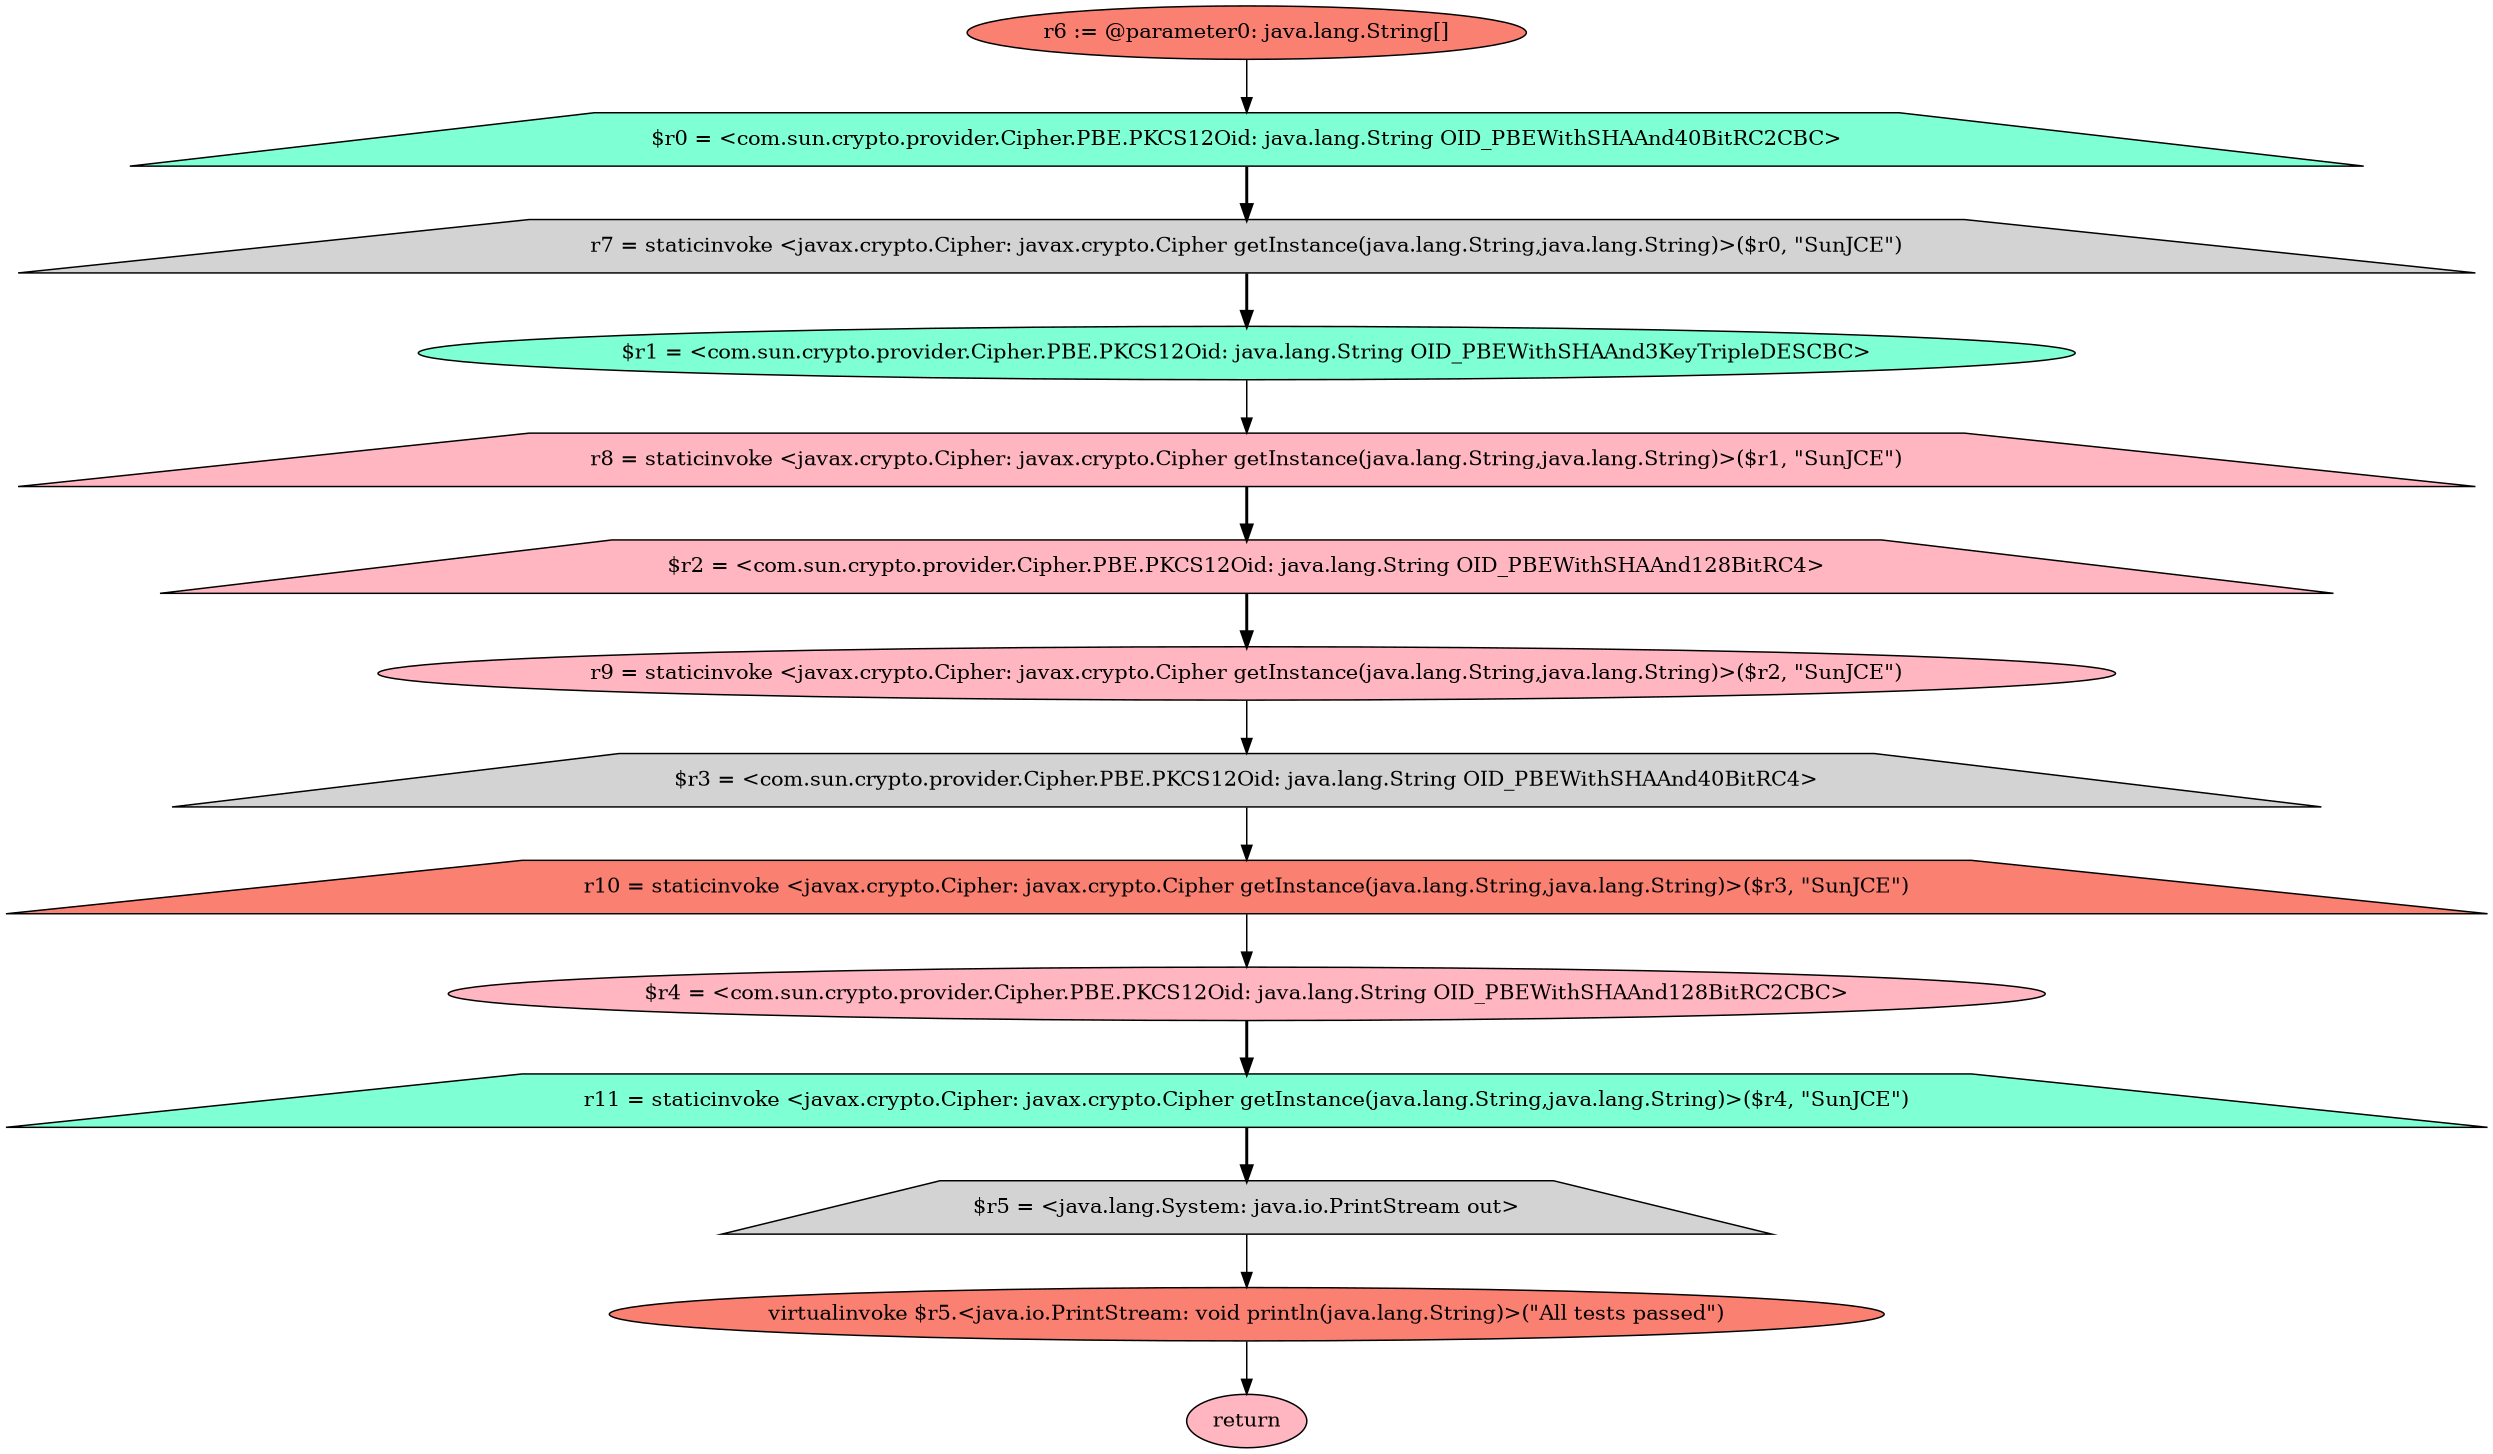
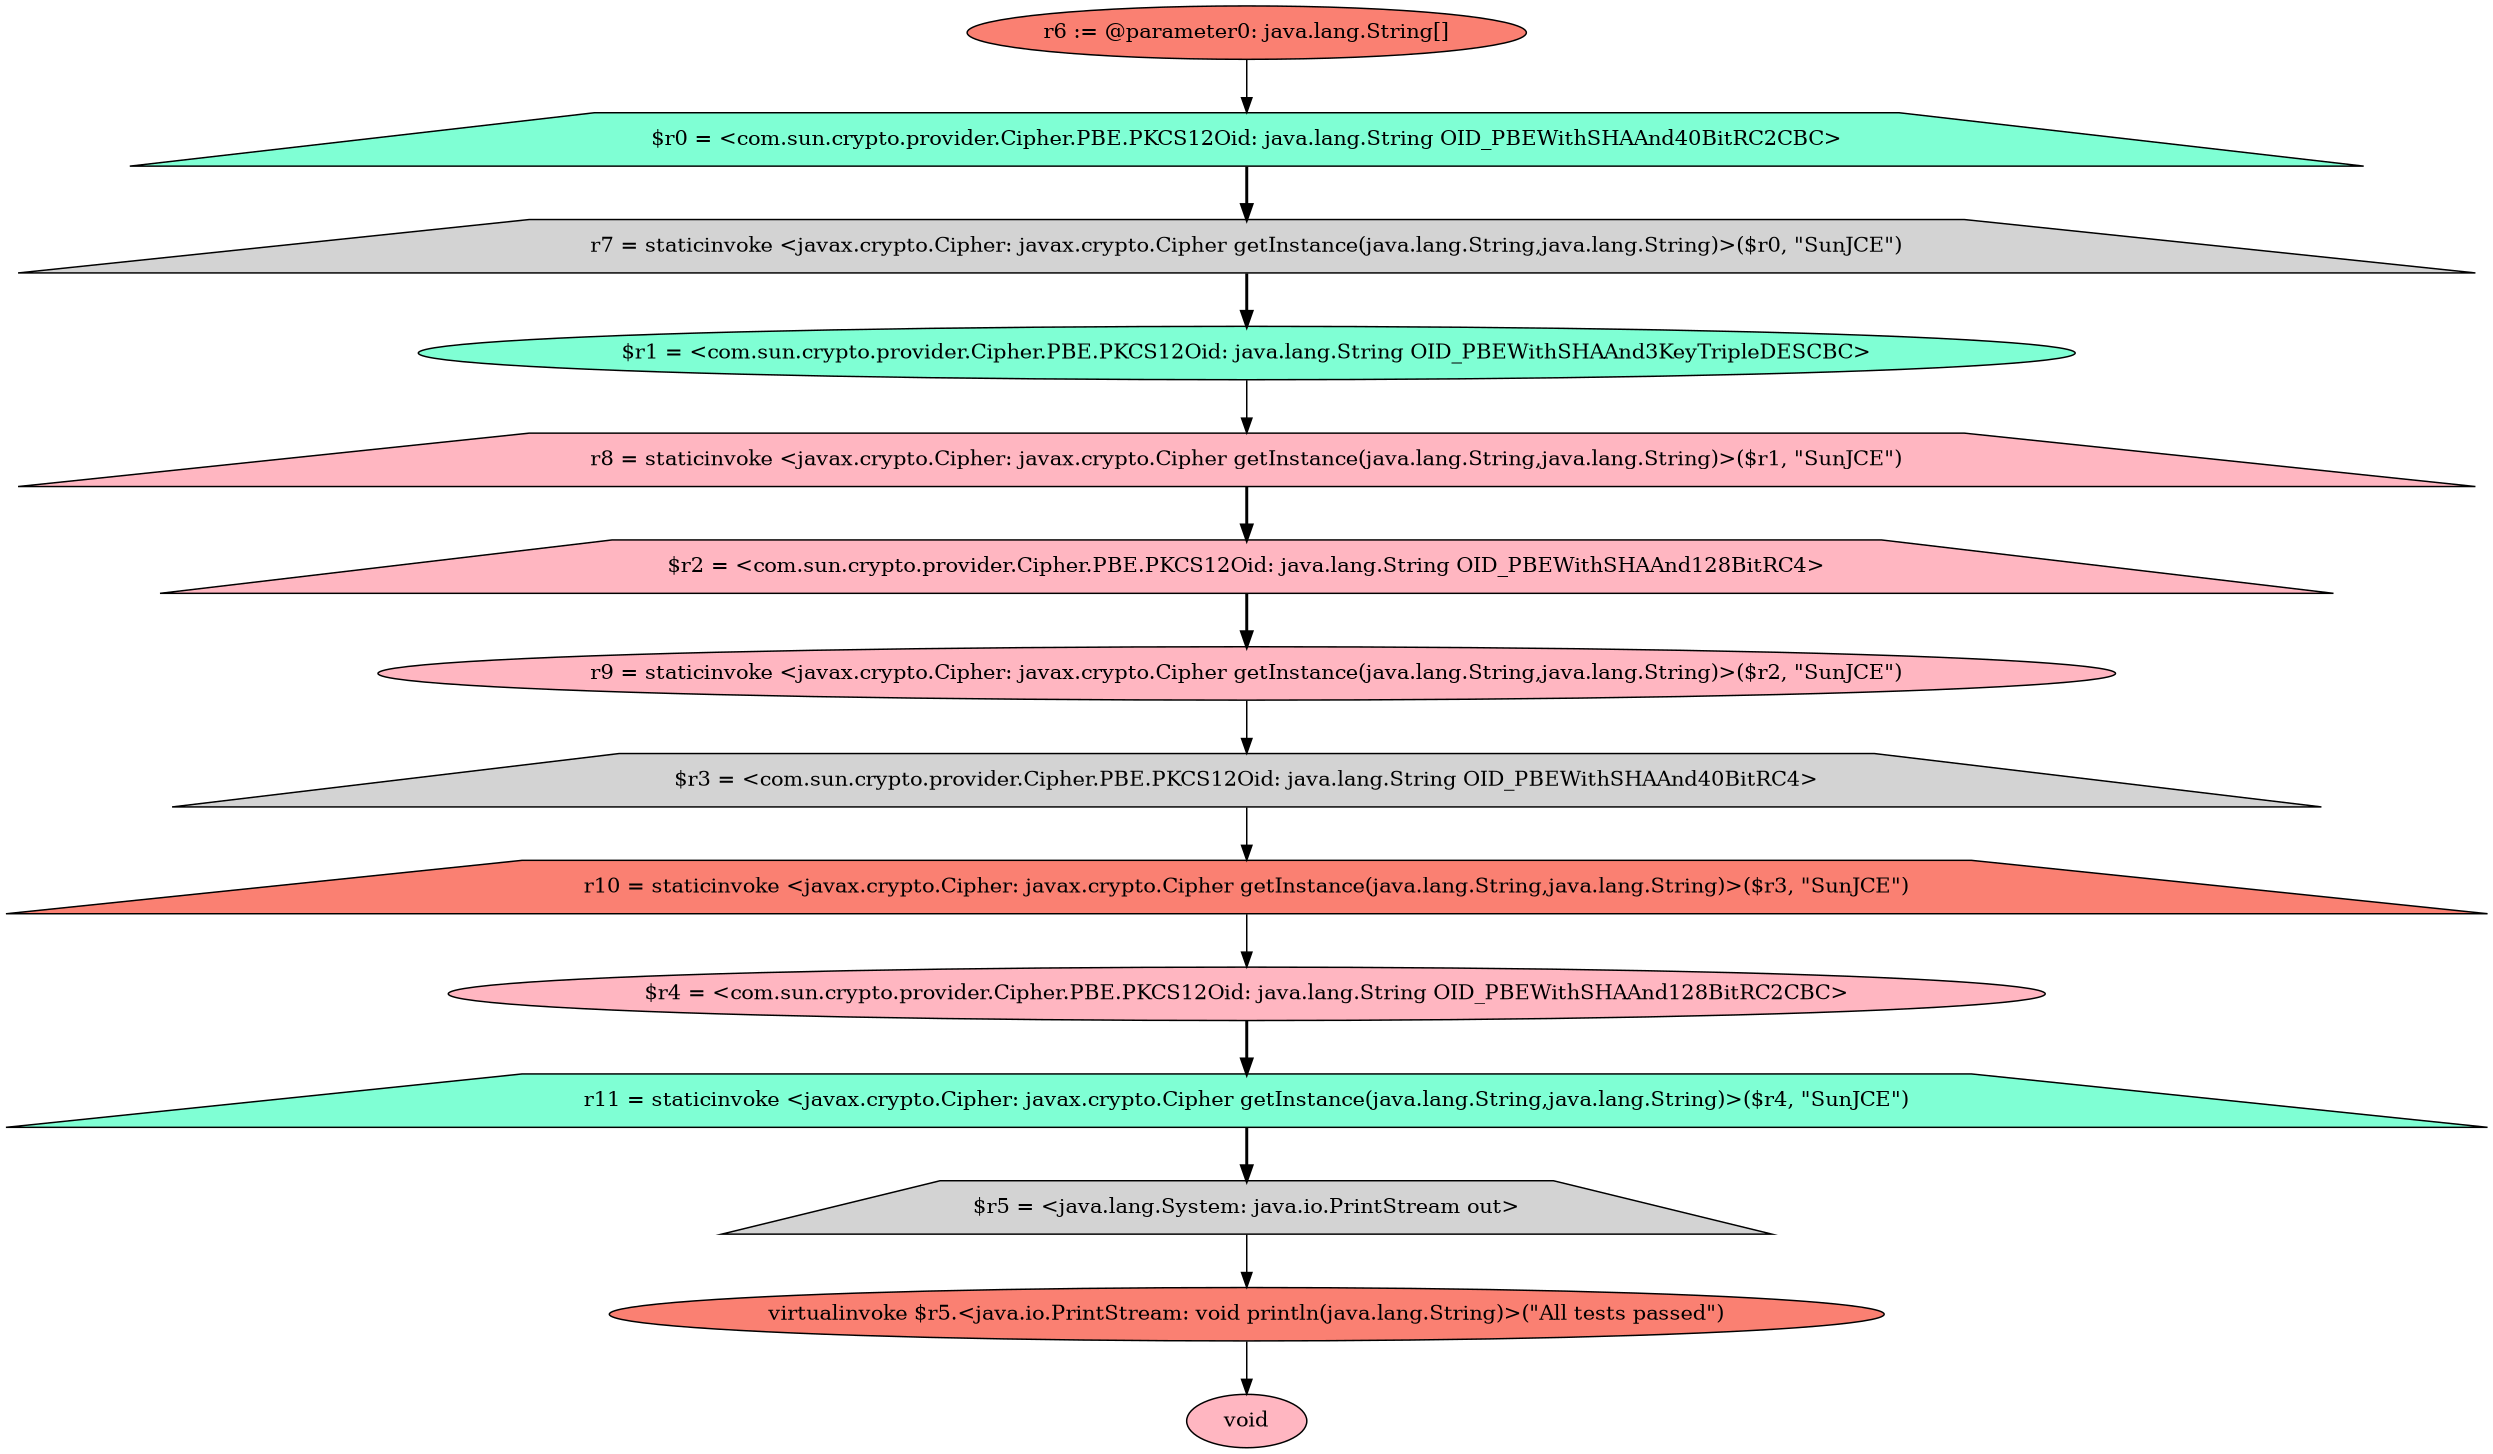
node "return": label "return" -> "void"
